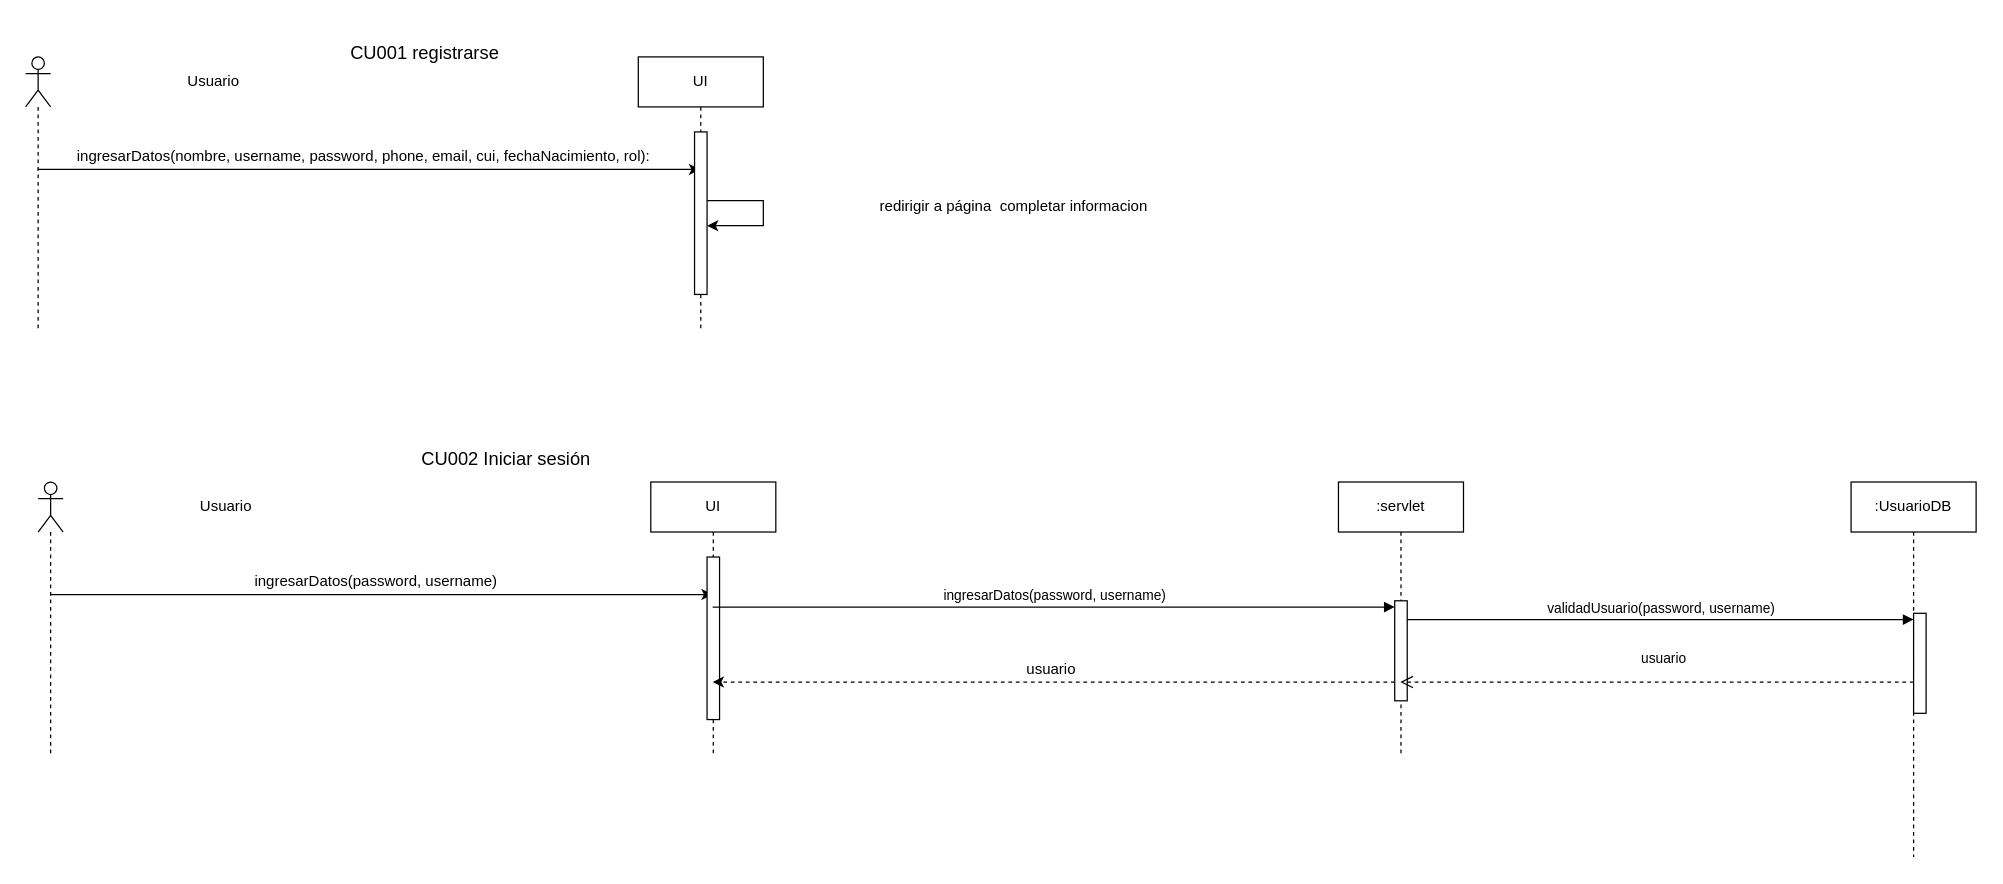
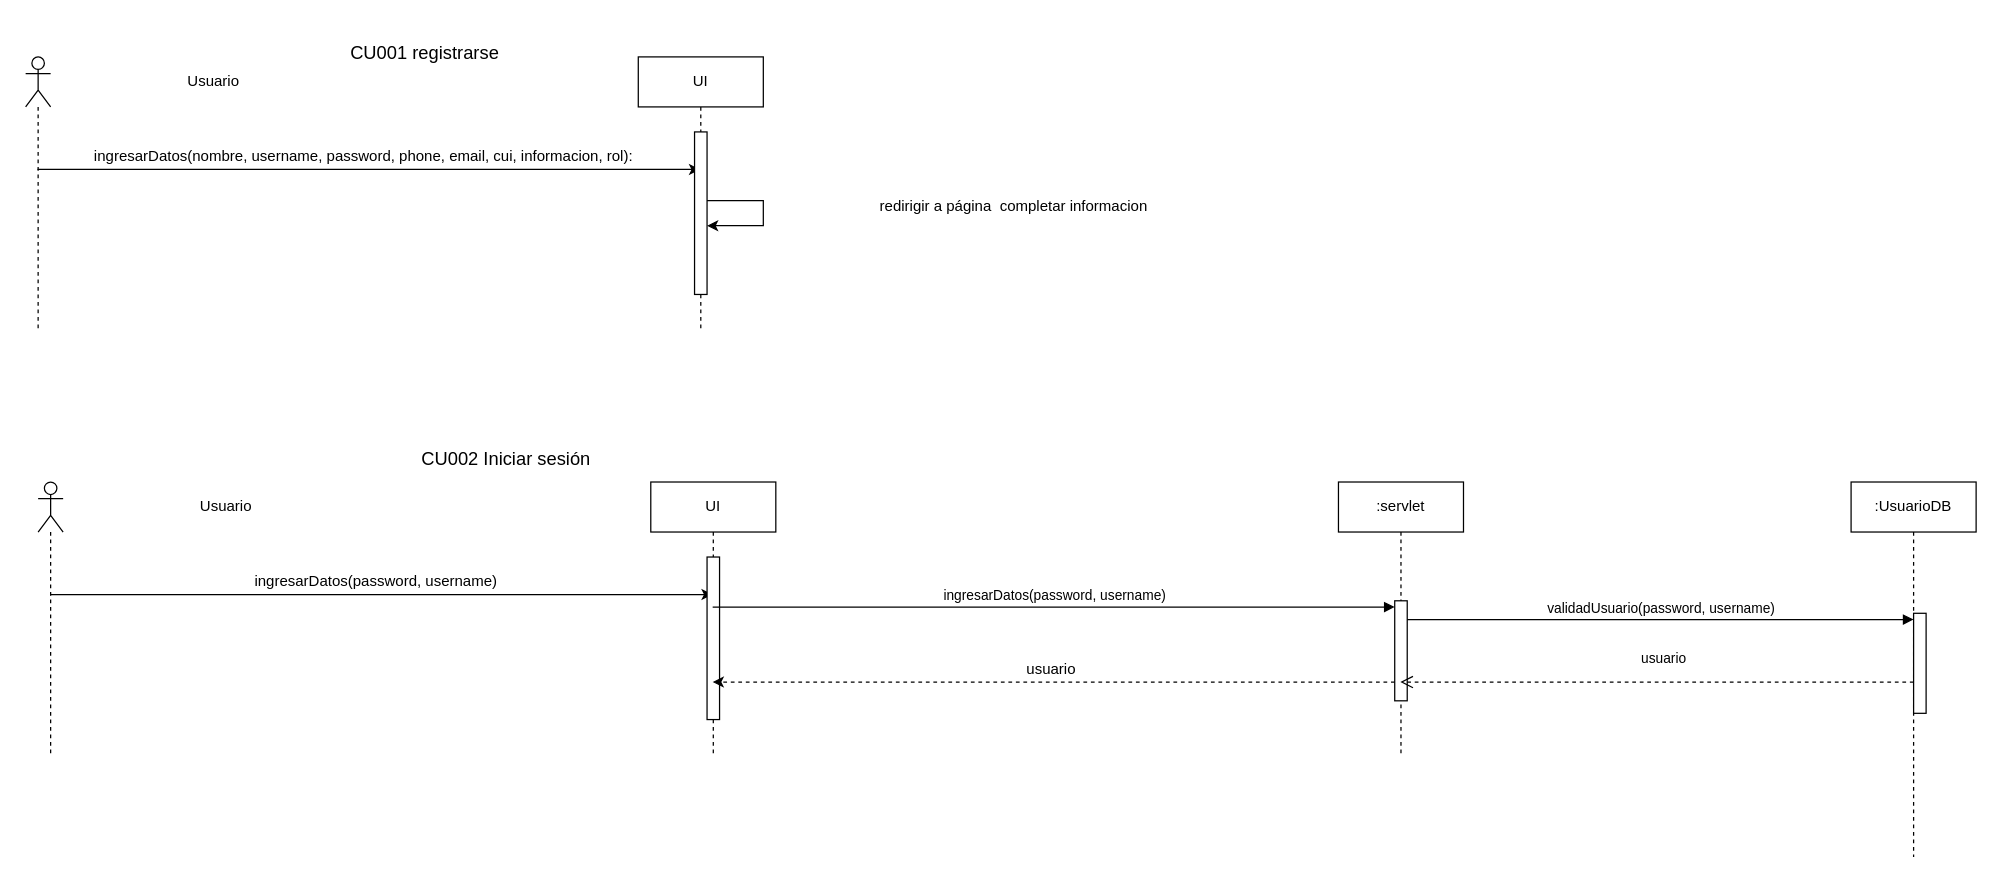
node "ingresarDatos(nombre, username, password, phone, email, cui, fechaNacimiento, rol):": label "ingresarDatos(nombre, username, password, phone, email, cui, fechaNacimiento, rol):" -> "ingresarDatos(nombre, username, password, phone, email, cui, informacion, rol):"
